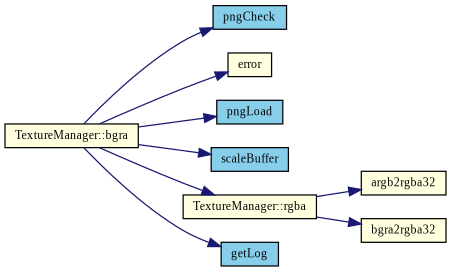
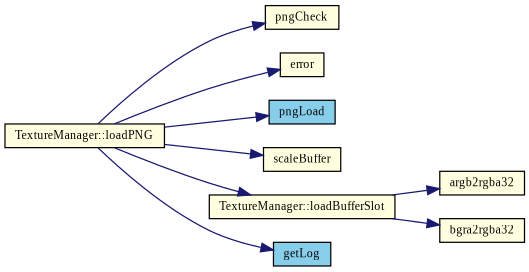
node "pngCheck": fillcolor skyblue -> lightyellow
node "TextureManager::bgra": label "TextureManager::bgra" -> "TextureManager::loadPNG"
node "scaleBuffer": fillcolor skyblue -> lightyellow
node "TextureManager::rgba": label "TextureManager::rgba" -> "TextureManager::loadBufferSlot"
